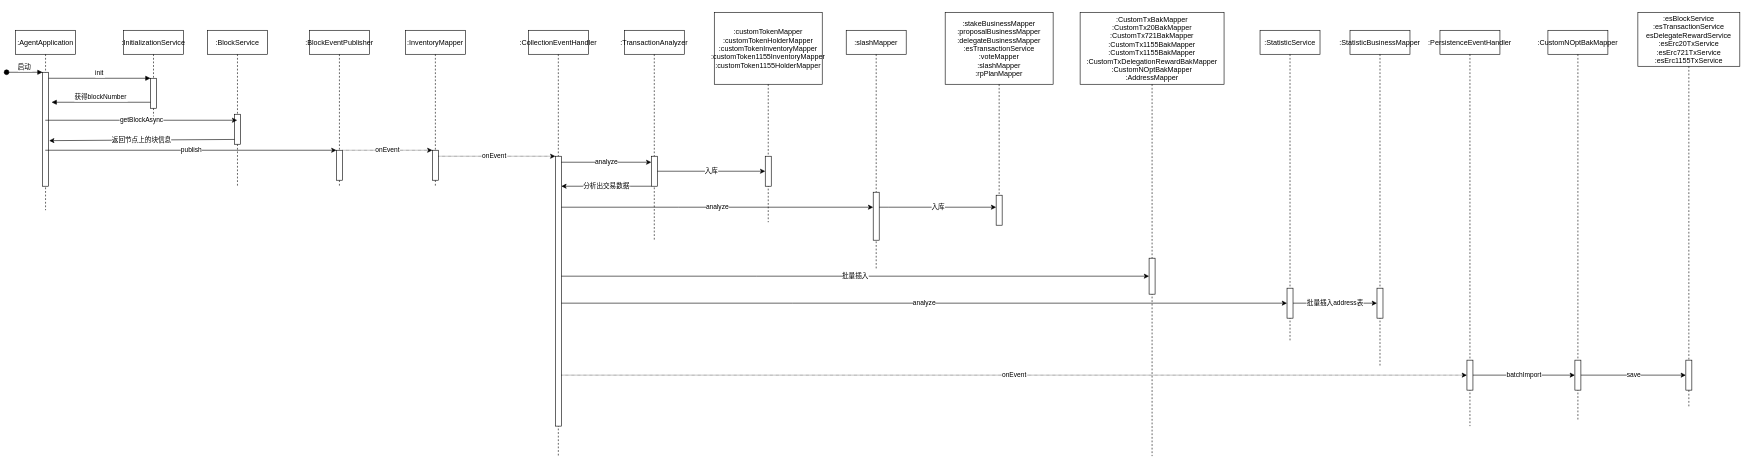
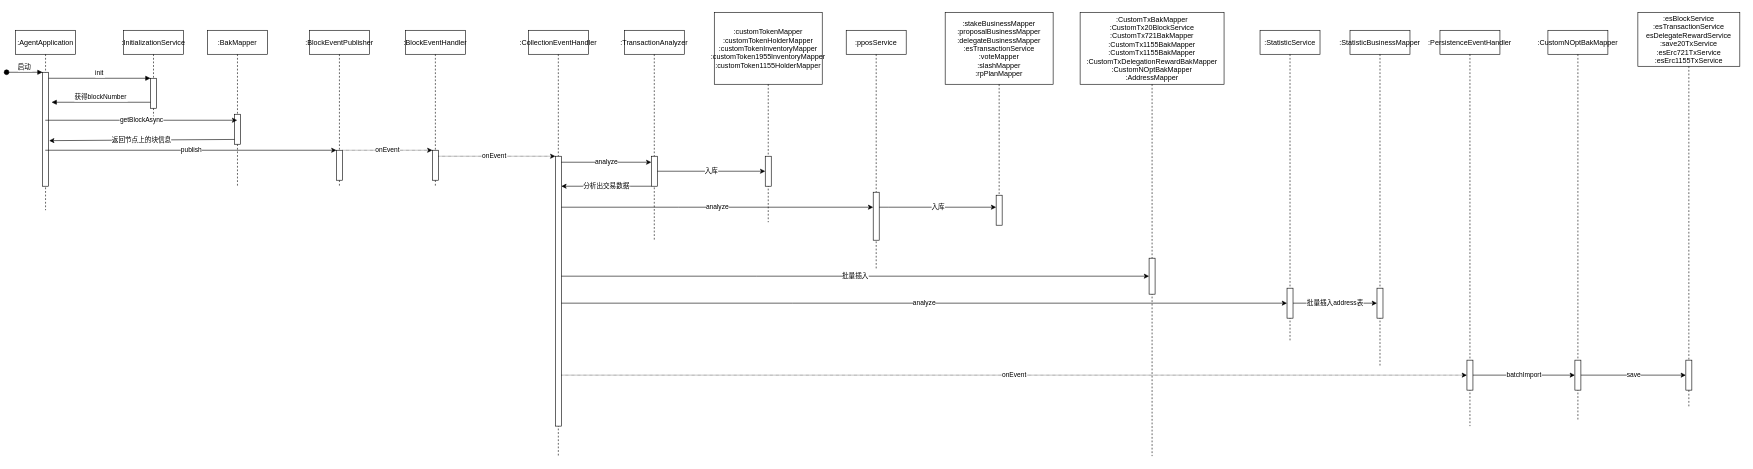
node ":CustomTxBakMapper :CustomTx20BakMapper :CustomTx721BakMapper :CustomTx1155BakMapper :CustomTx1155BakMapper :CustomTxDelegationRewardBakMapper :CustomNOptBakMapper :AddressMapper": label ":CustomTxBakMapper :CustomTx20BakMapper :CustomTx721BakMapper :CustomTx1155BakMapper :CustomTx1155BakMapper :CustomTxDelegationRewardBakMapper :CustomNOptBakMapper :AddressMapper" -> ":CustomTxBakMapper :CustomTx20BlockService :CustomTx721BakMapper :CustomTx1155BakMapper :CustomTx1155BakMapper :CustomTxDelegationRewardBakMapper :CustomNOptBakMapper :AddressMapper"
node ":esBlockService :esTransactionService esDelegateRewardService :esErc20TxService :esErc721TxService :esErc1155TxService": label ":esBlockService :esTransactionService esDelegateRewardService :esErc20TxService :esErc721TxService :esErc1155TxService" -> ":esBlockService :esTransactionService esDelegateRewardService :save20TxService :esErc721TxService :esErc1155TxService"
node ":customTokenMapper :customTokenHolderMapper :customTokenInventoryMapper :customToken1155InventoryMapper :customToken1155HolderMapper": label ":customTokenMapper :customTokenHolderMapper :customTokenInventoryMapper :customToken1155InventoryMapper :customToken1155HolderMapper" -> ":customTokenMapper :customTokenHolderMapper :customTokenInventoryMapper :customToken1955InventoryMapper :customToken1155HolderMapper"
node ":BlockService": label ":BlockService" -> ":BakMapper"
node ":InventoryMapper": label ":InventoryMapper" -> ":BlockEventHandler"
node ":slashMapper": label ":slashMapper" -> ":pposService"
